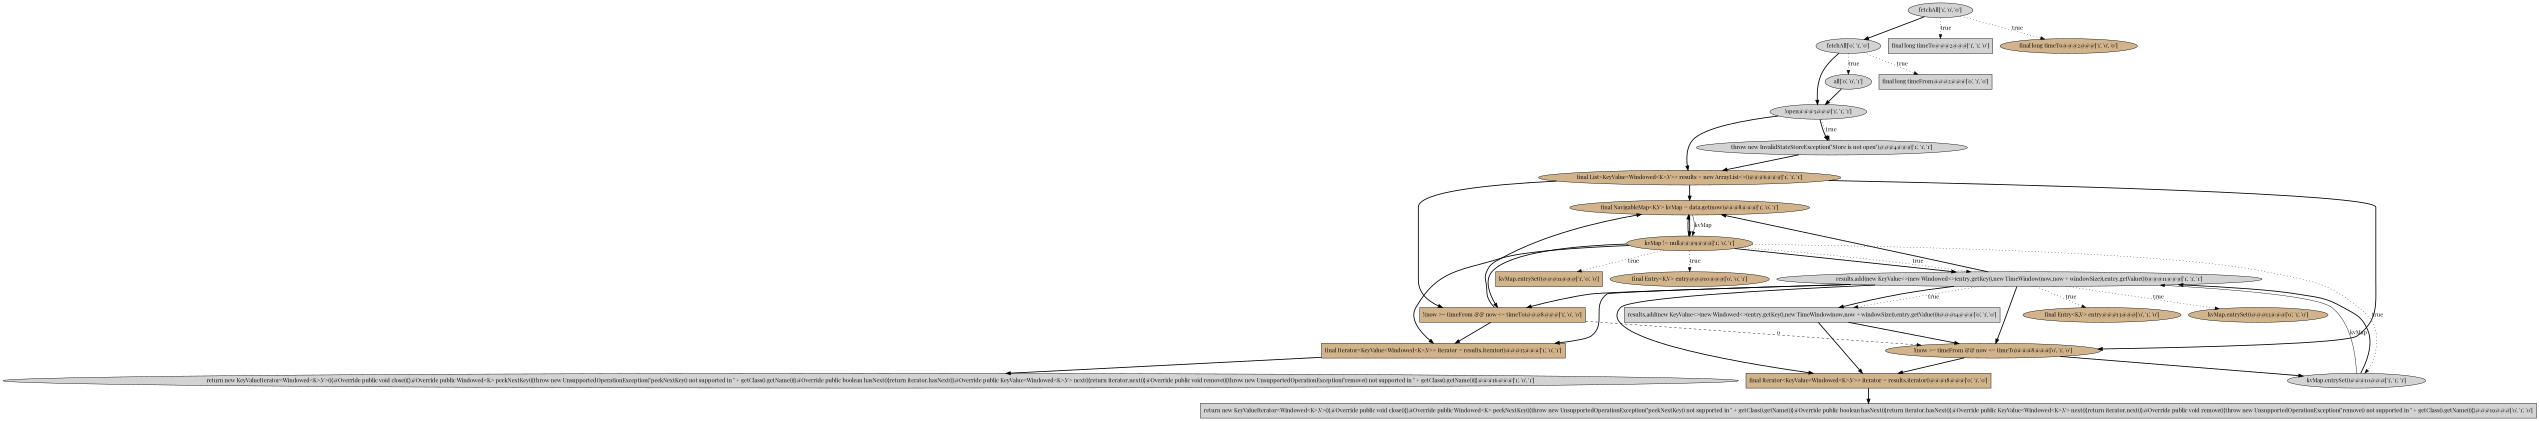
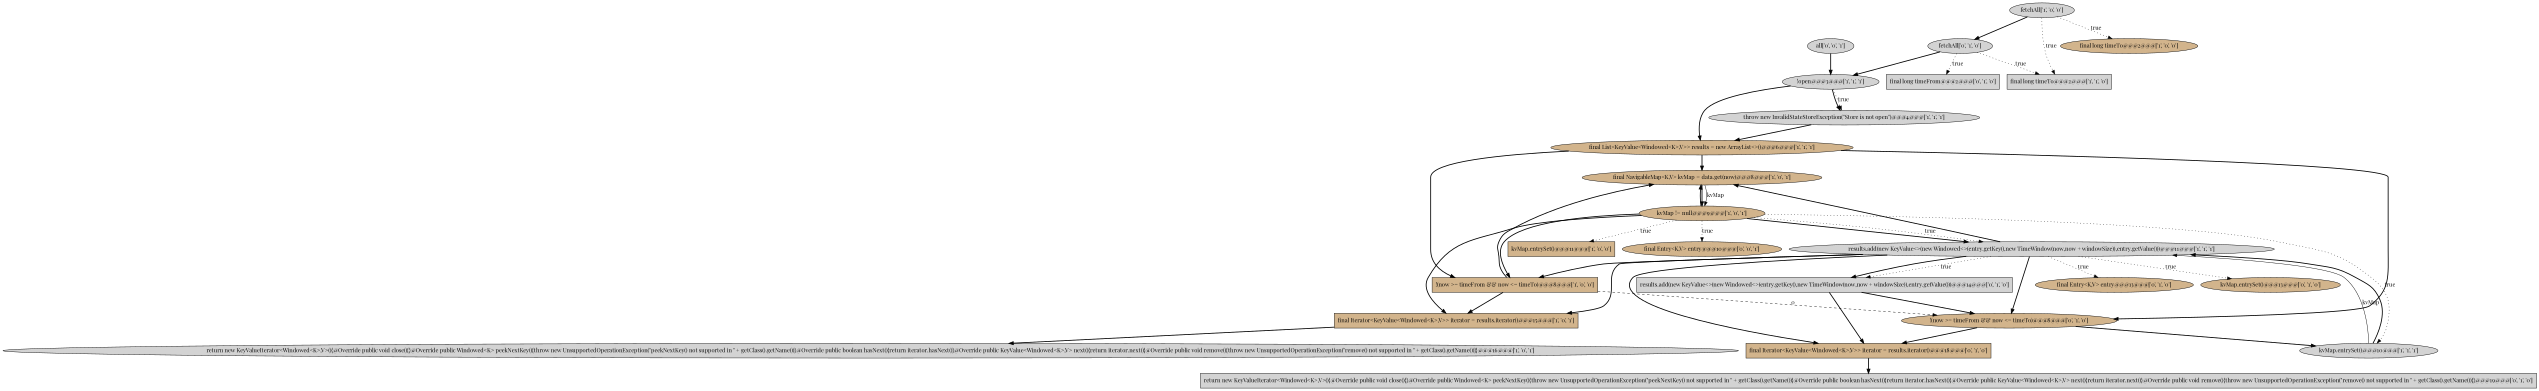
edge "fetchAll['0', '1', '0']" -> "all['0', '0', '1']": now "fetchAll['0', '1', '0']" -> "final long timeTo@@@2@@@['1', '1', '0']"
